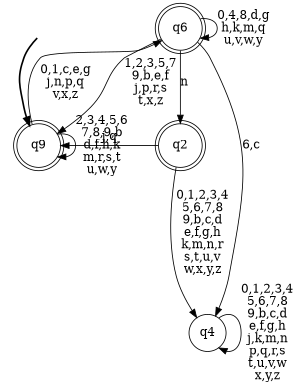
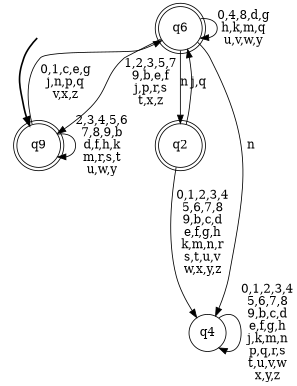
edge "q2" -> "q9": now "q2" -> "q6"
edge "q6" -> "q4": label "6,c" -> "n"
